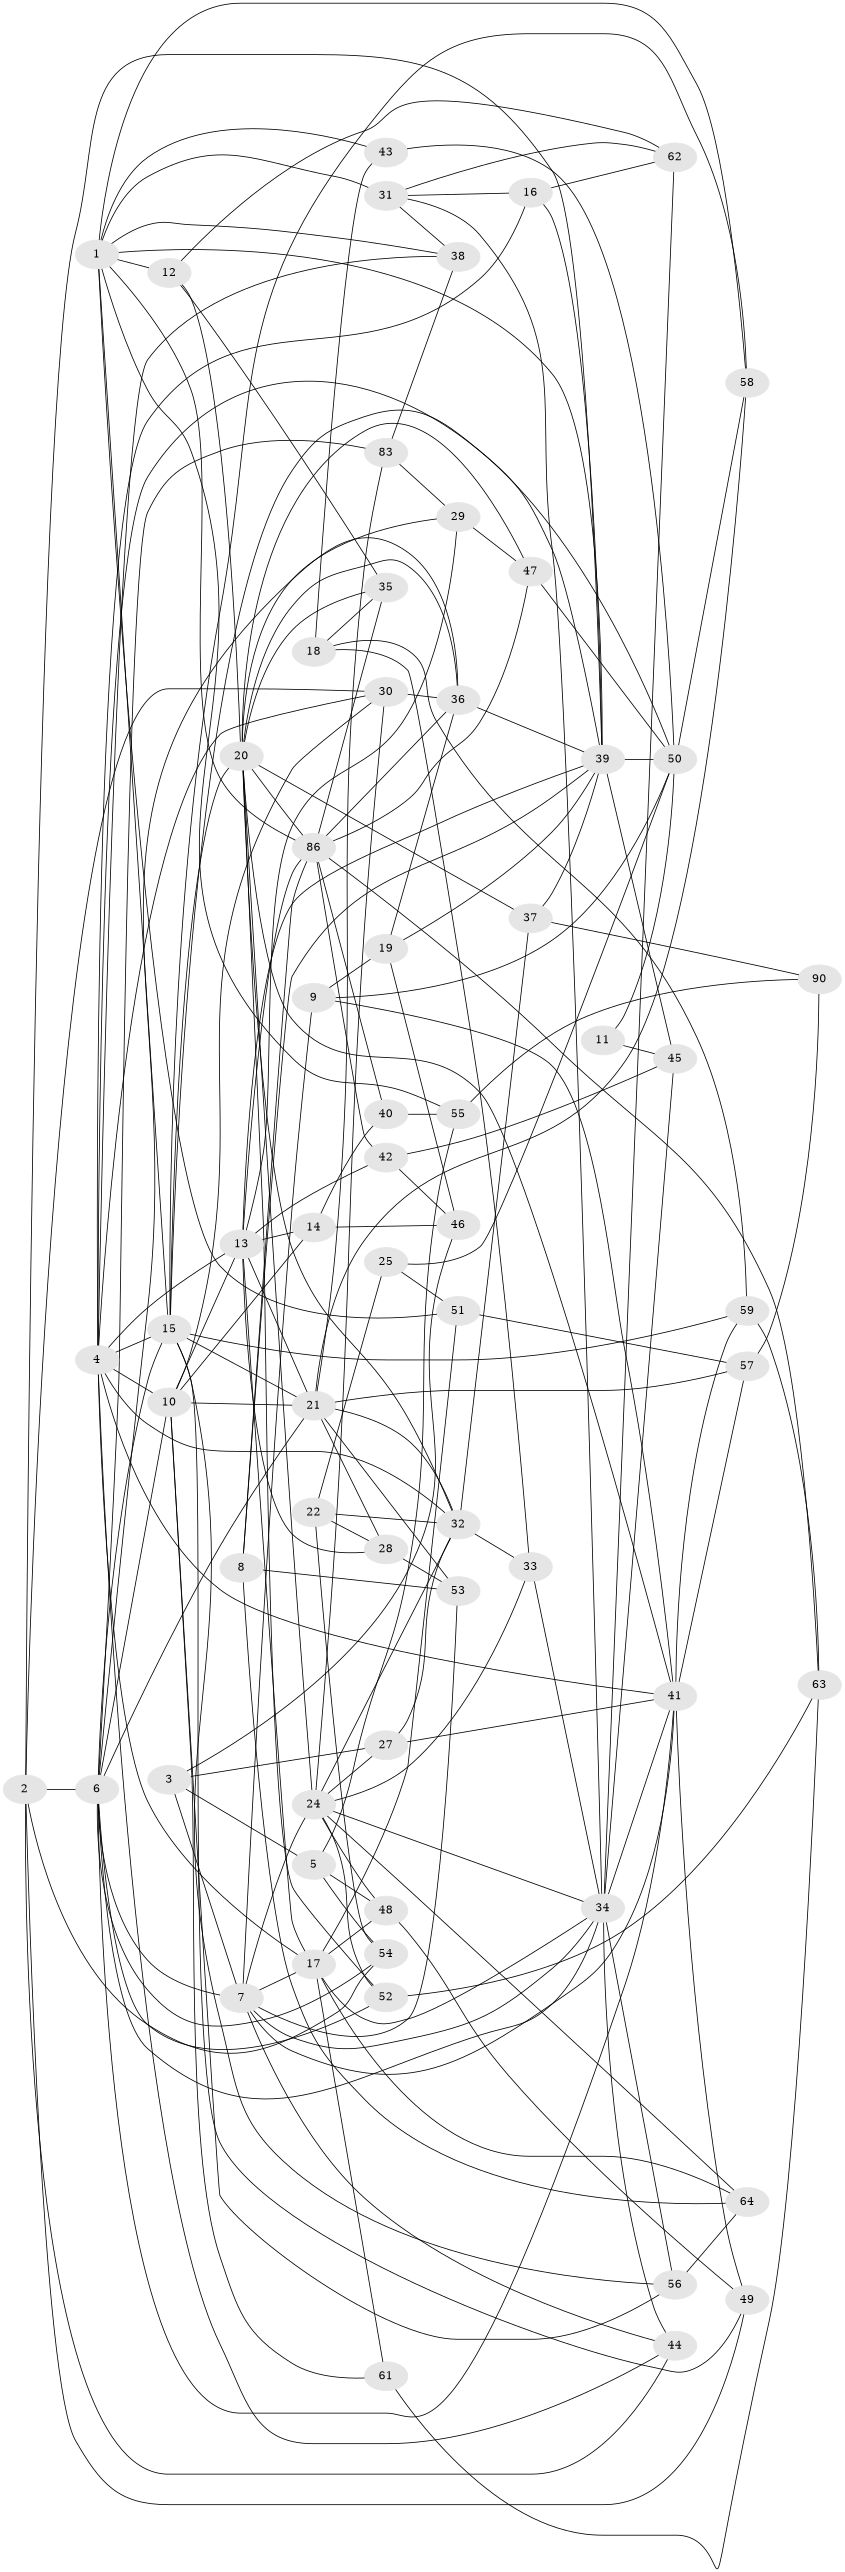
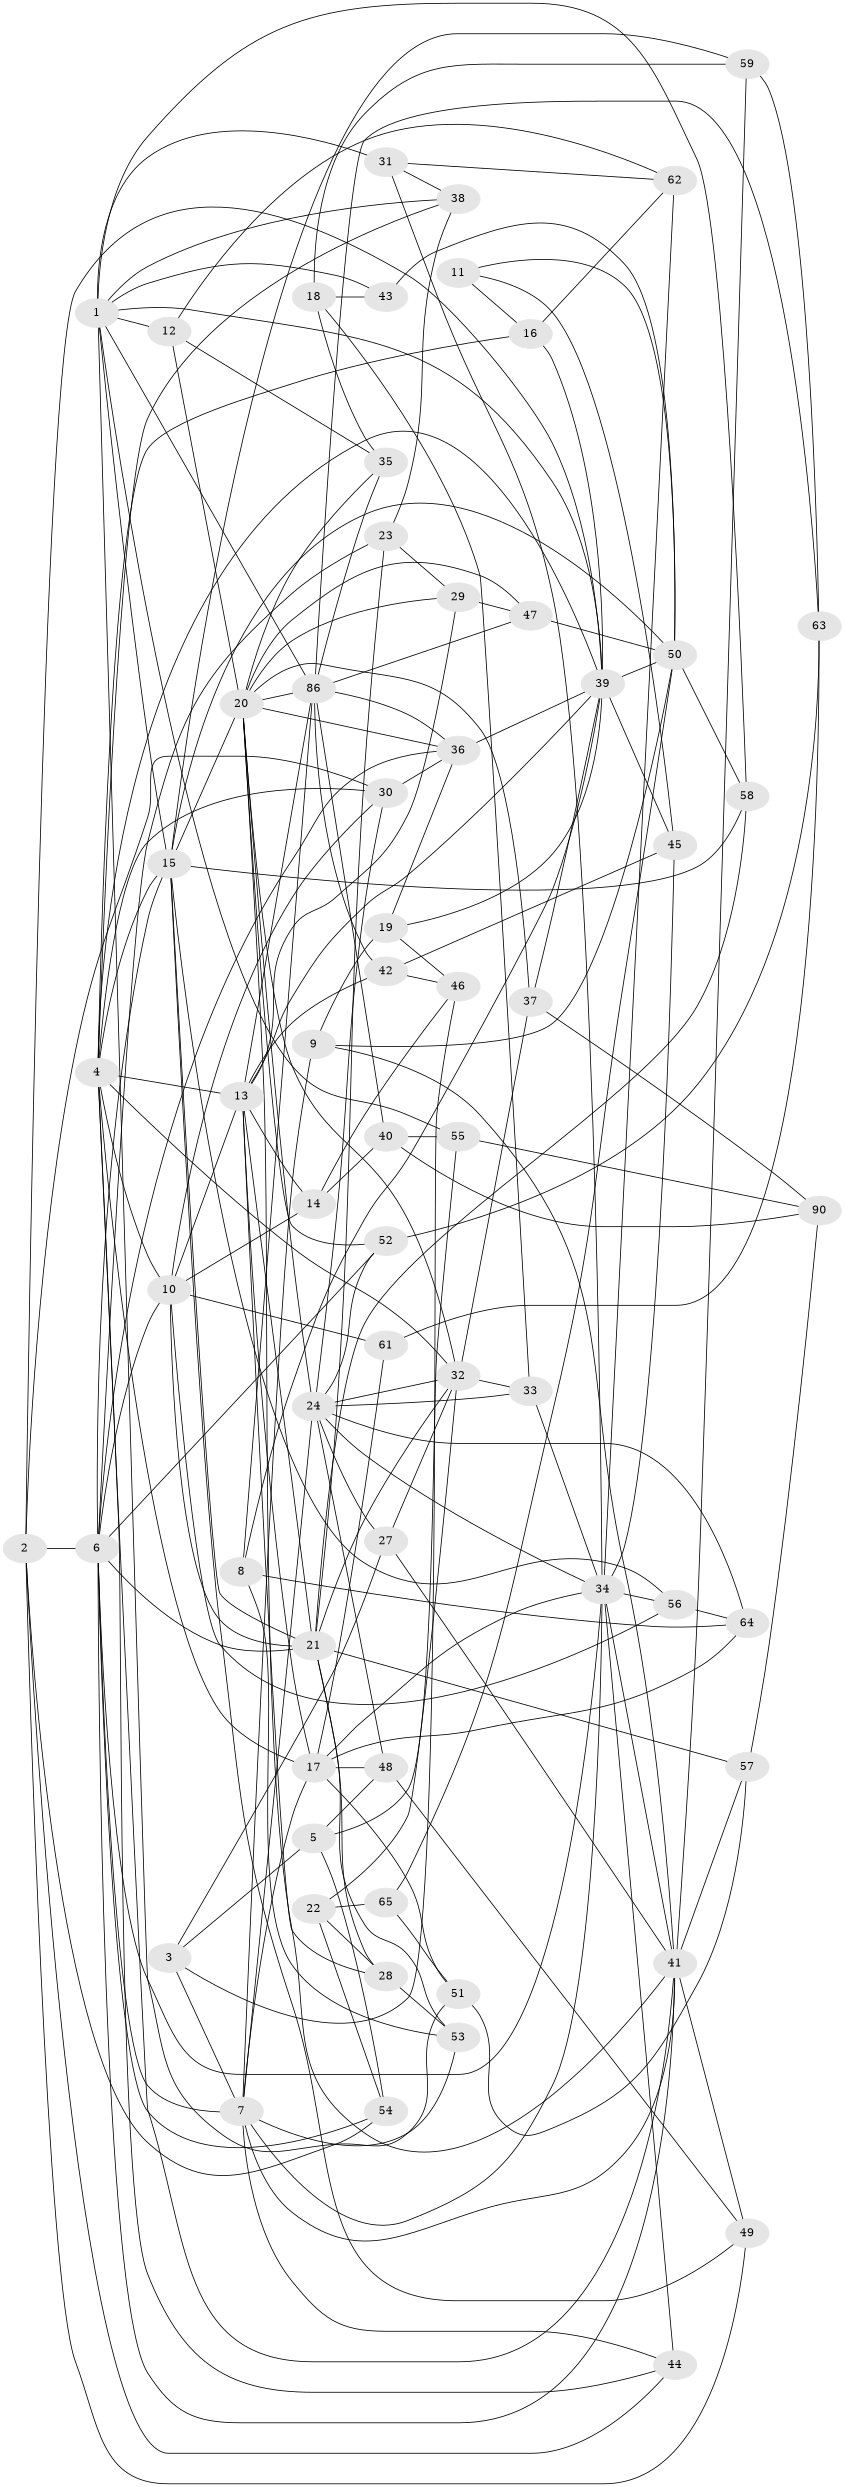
edge "16" -- "31": now "16" -- "11"
node "83": label "83" -> "23"
edge "40" -- "90": added
node "25": label "25" -> "65"
